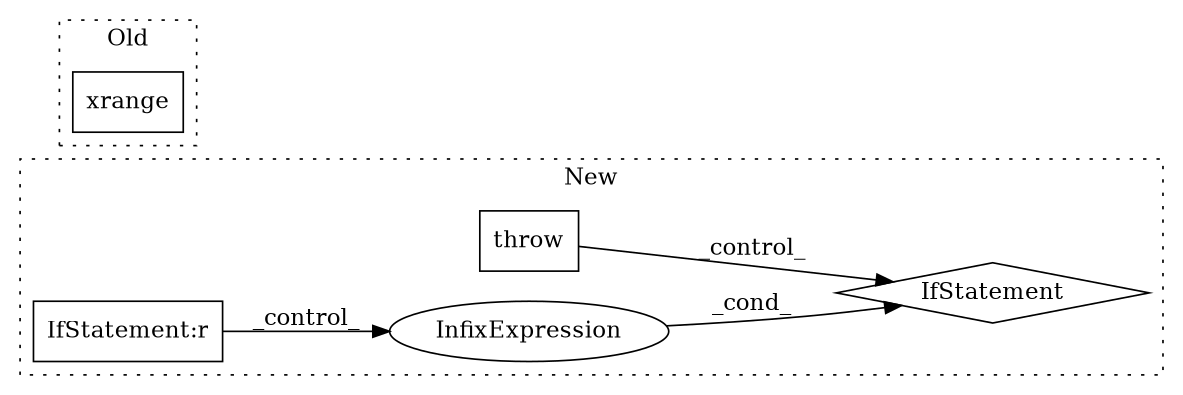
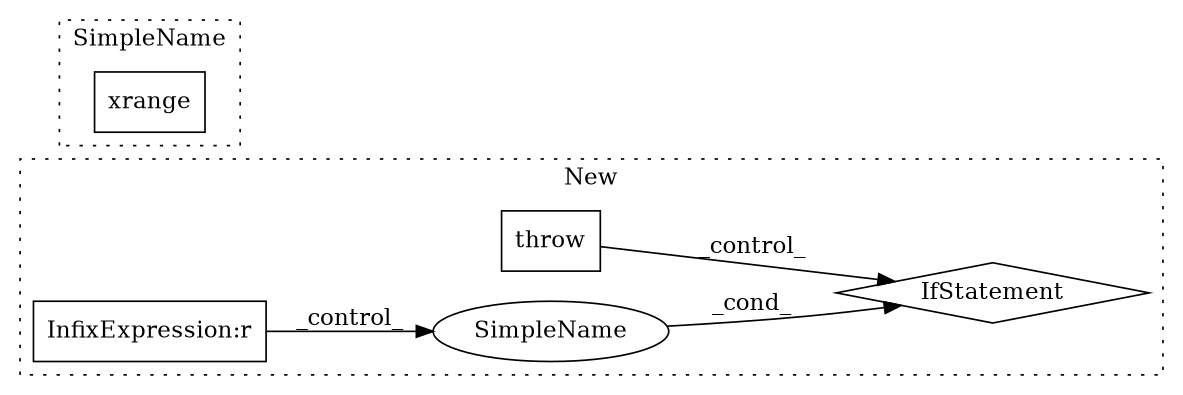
cluster "Old": label "Old" -> "SimpleName"
node "IfStatement:r": label "IfStatement:r" -> "InfixExpression:r"
node "InfixExpression": label "InfixExpression" -> "SimpleName"
